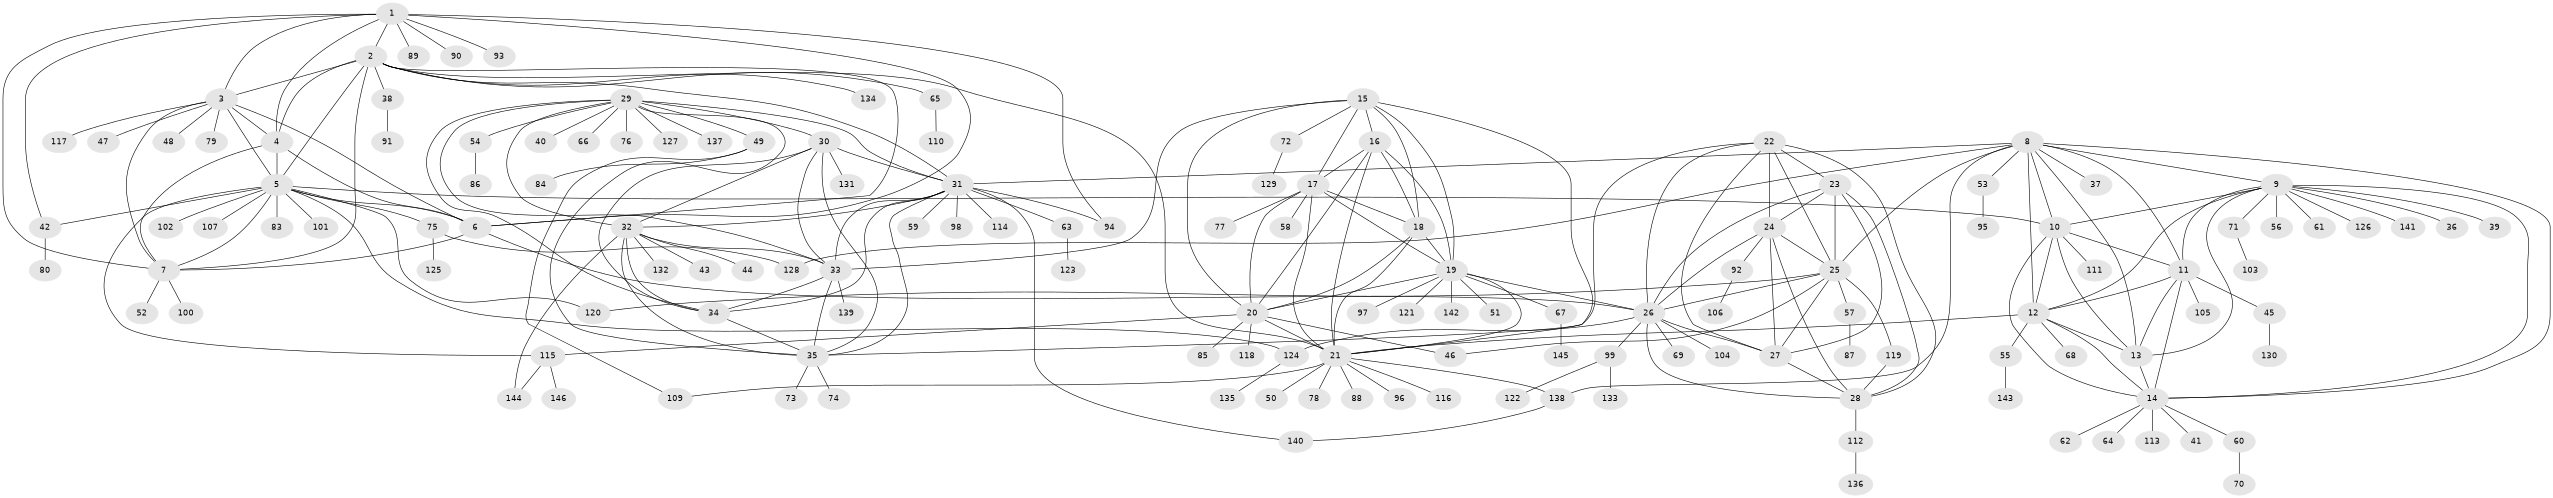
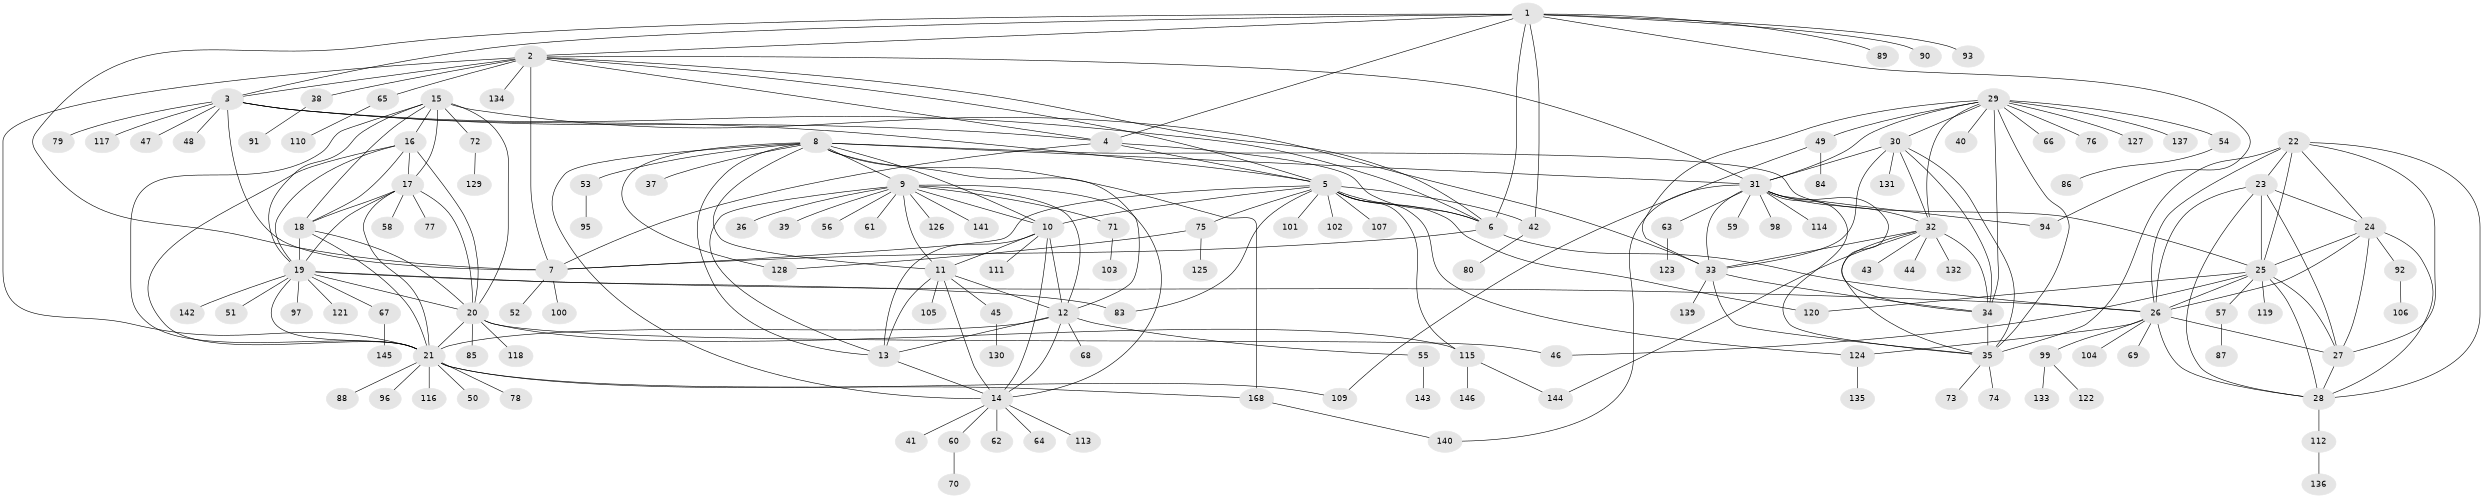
edge "19" -- "83": added
edge "119" -- "28": now "25" -- "28"
node "138": label "138" -> "168"
